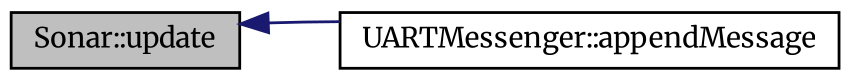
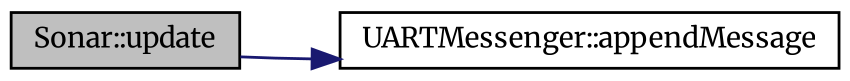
edge "UARTMessenger::appendMessage" -> "Sonar::update": reversed
